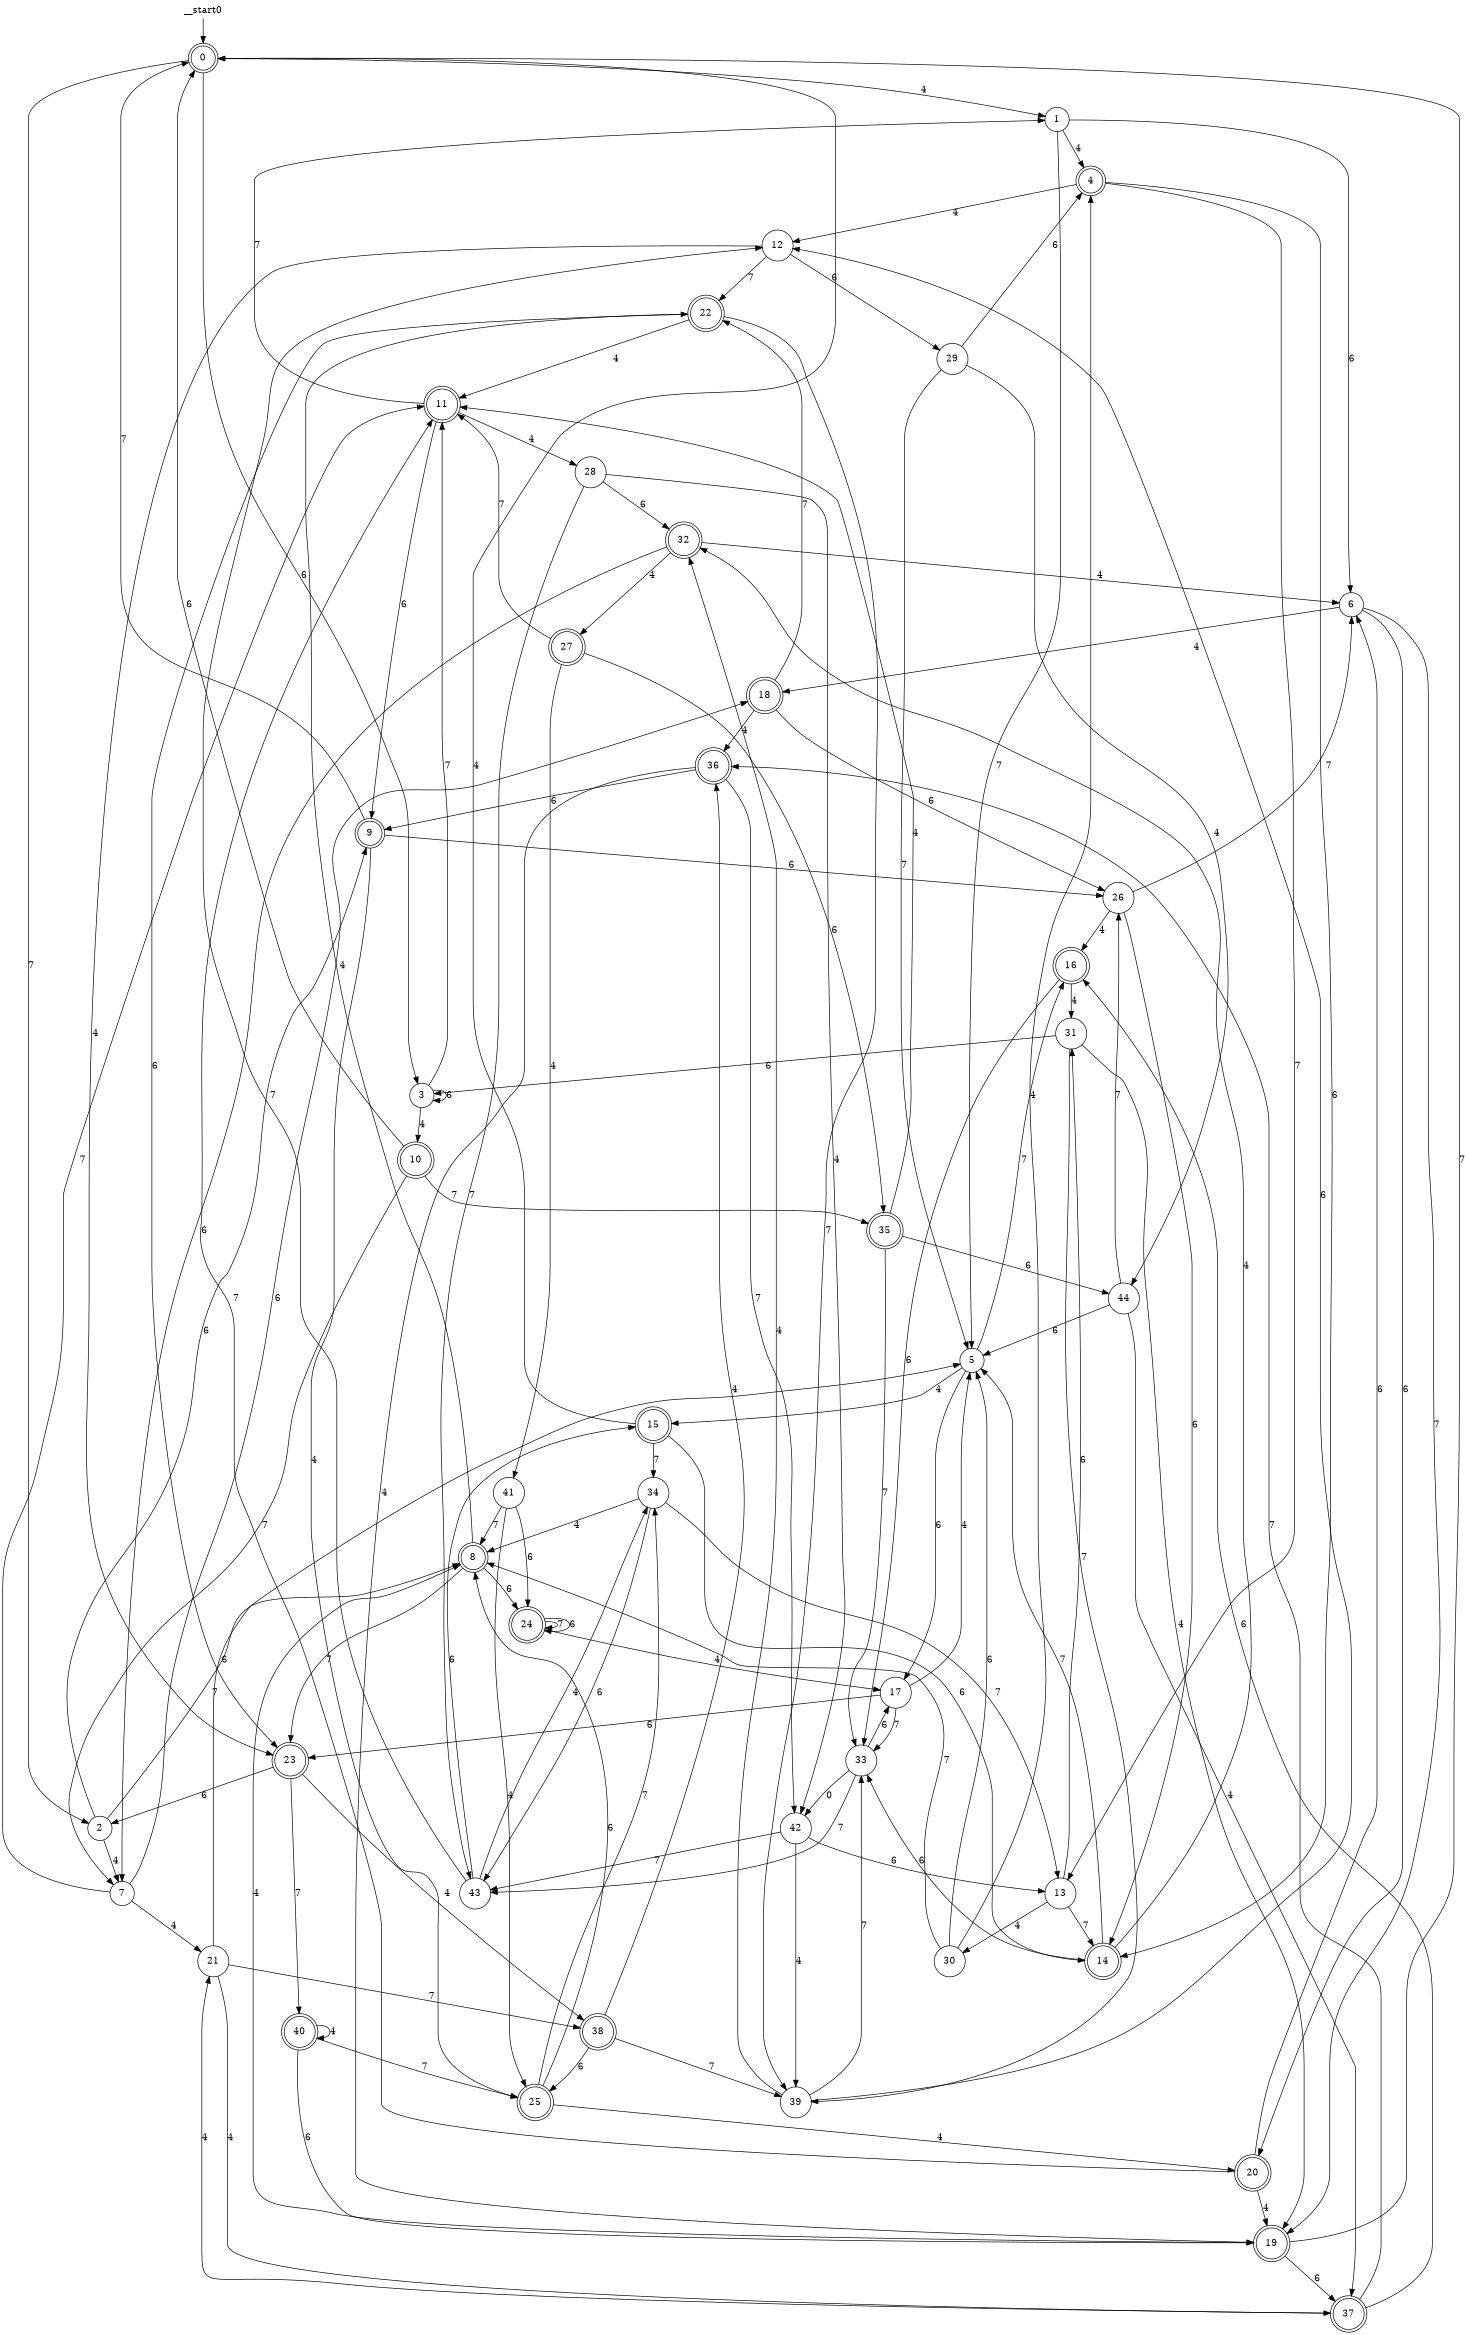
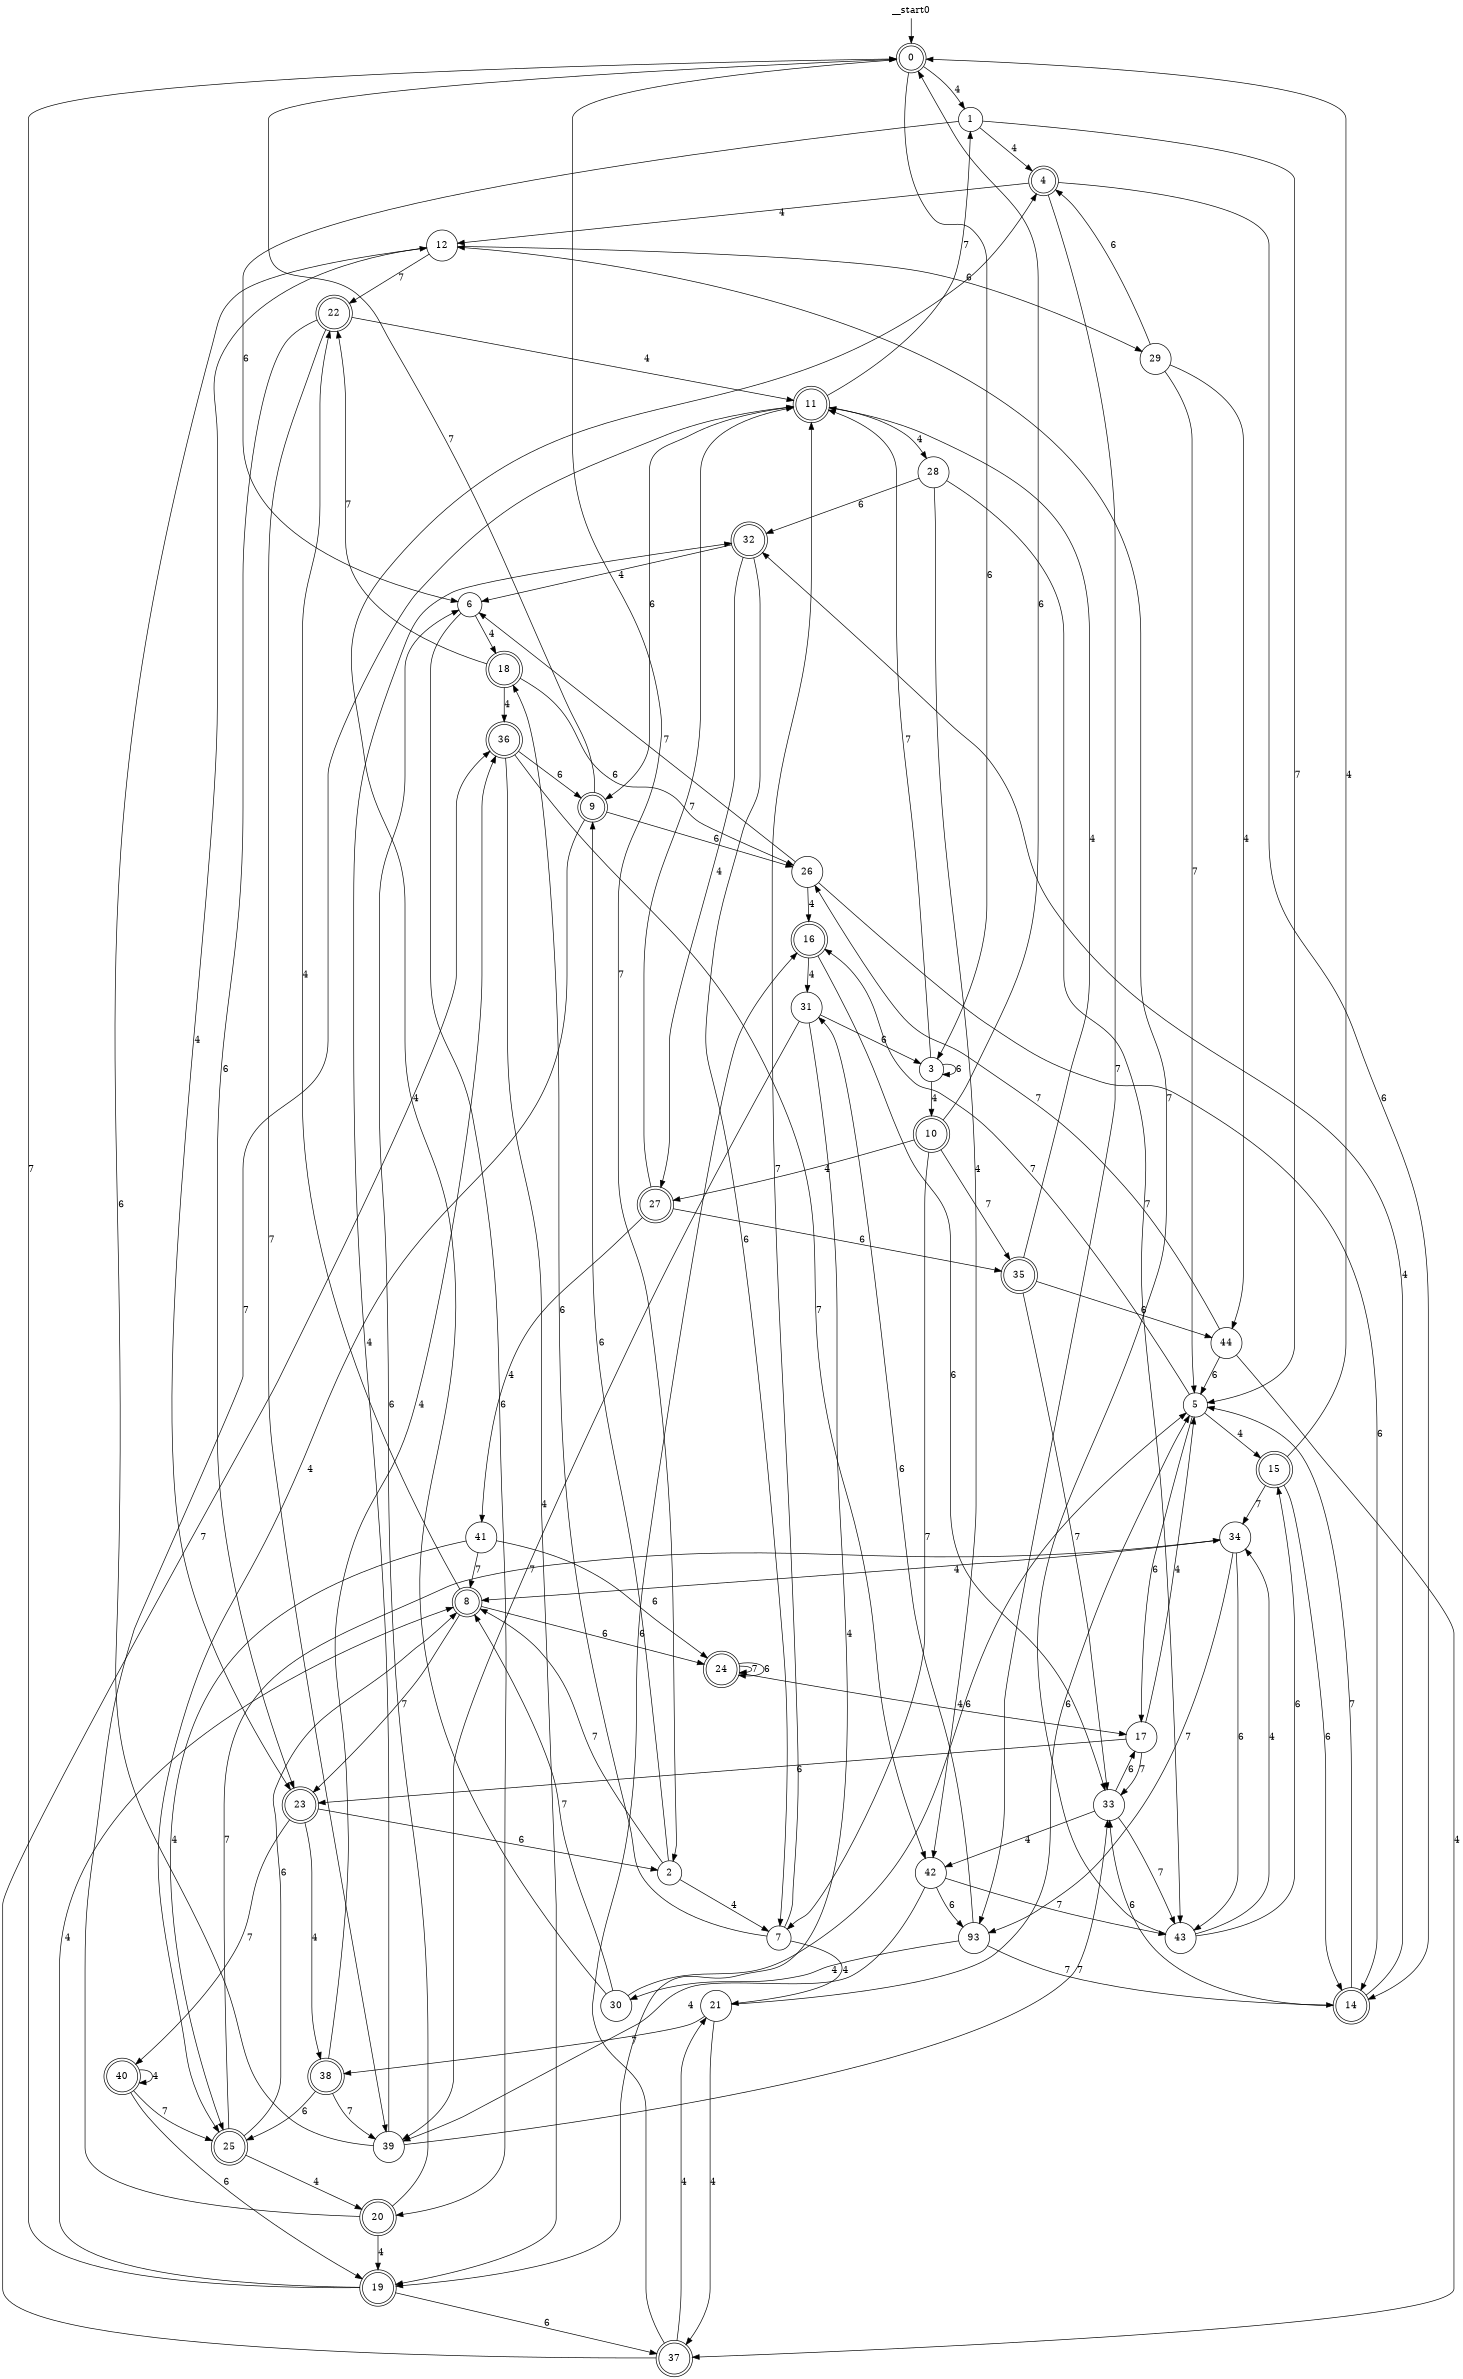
edge "10" -> "27": added, label "4"
edge "6" -> "19": removed, label "7"
edge "33" -> "42": label "0" -> "4"
node "13": label "13" -> "93"
